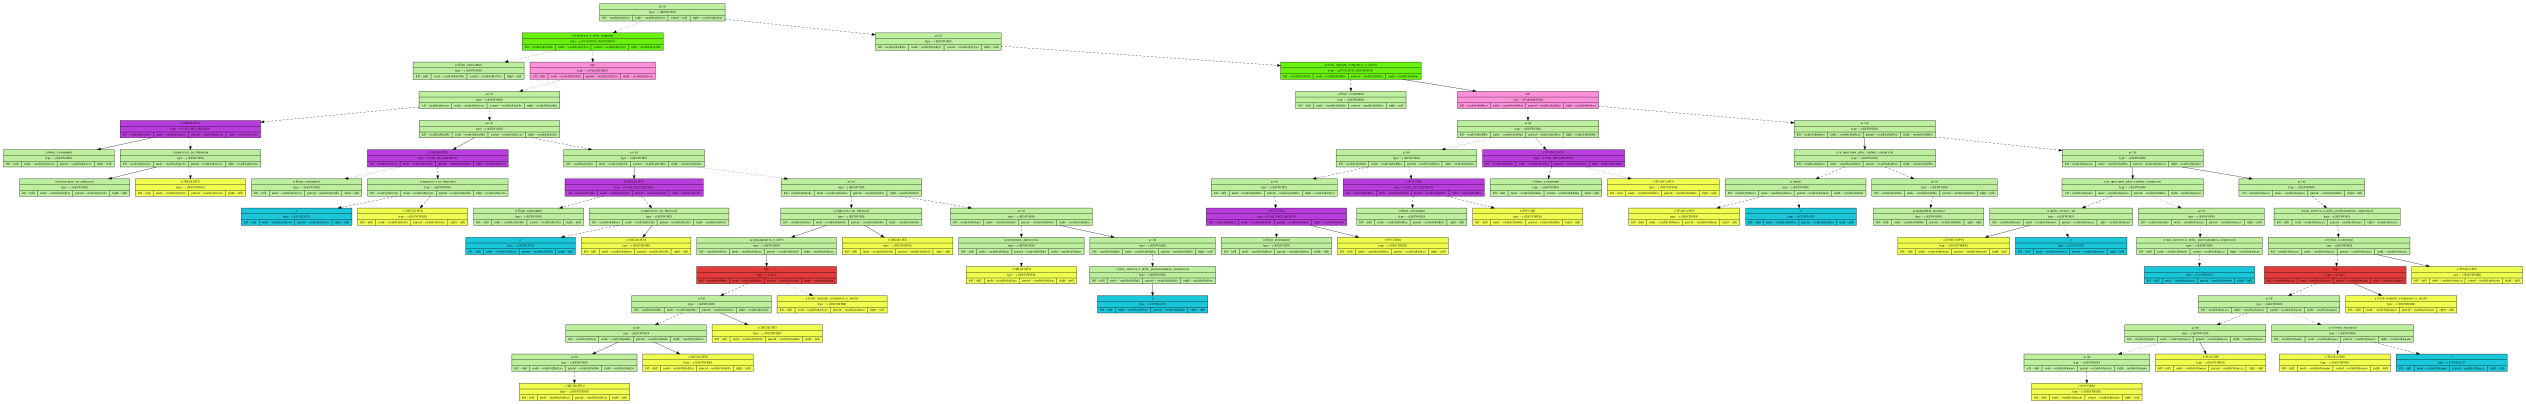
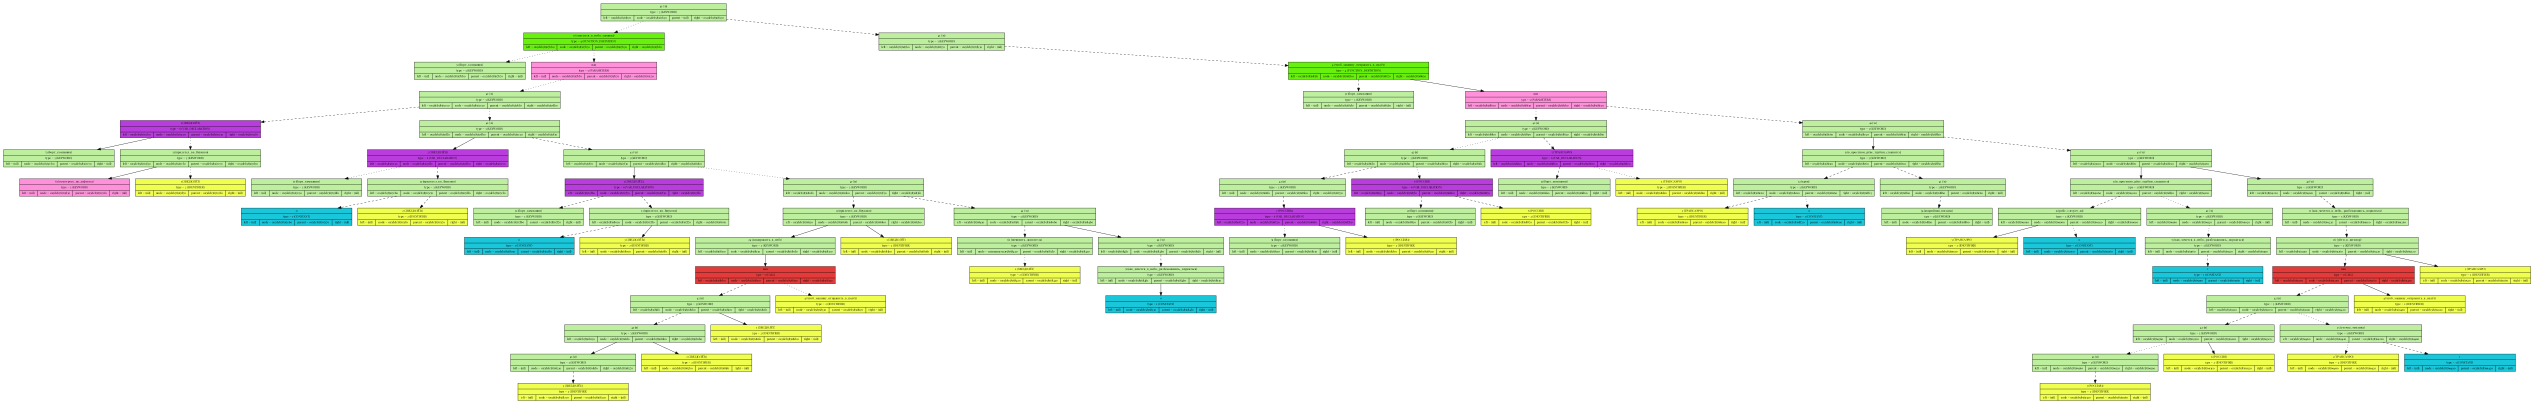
node "61 (осмотреть_на_дефекты)": fillcolor #bdef9e -> #ff91da
node "62 (починить_двигатель)": text "node = 0x5deb58568430" -> "node = 0x5ворваться58568430"
